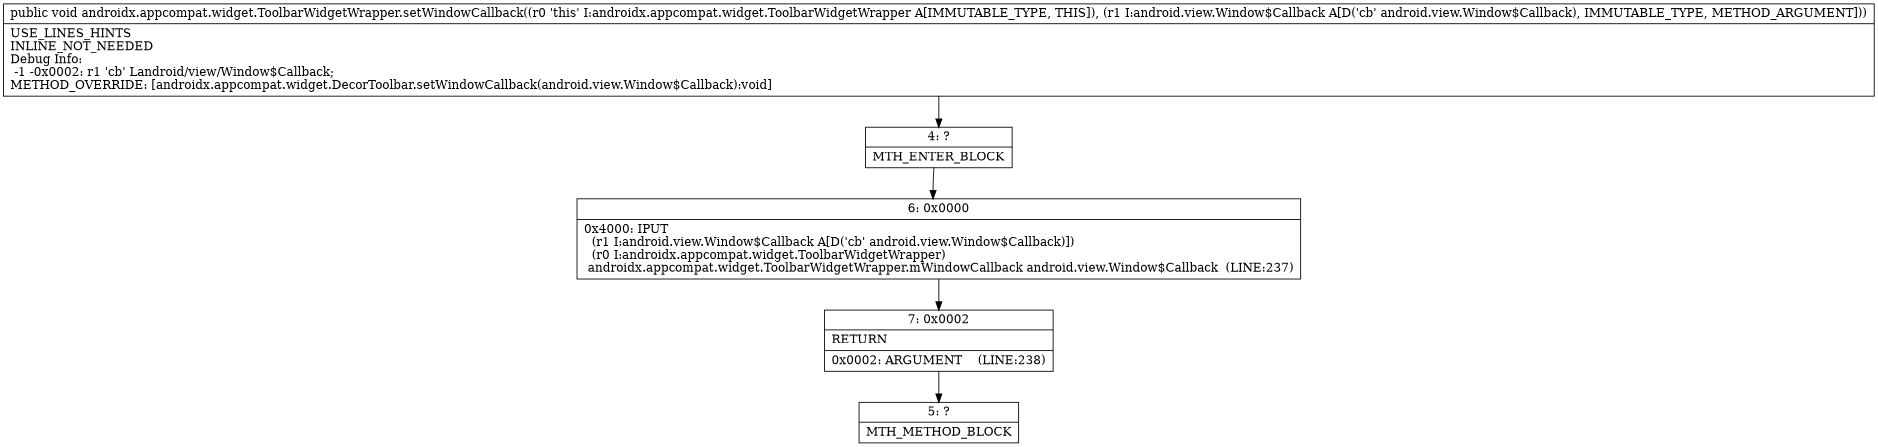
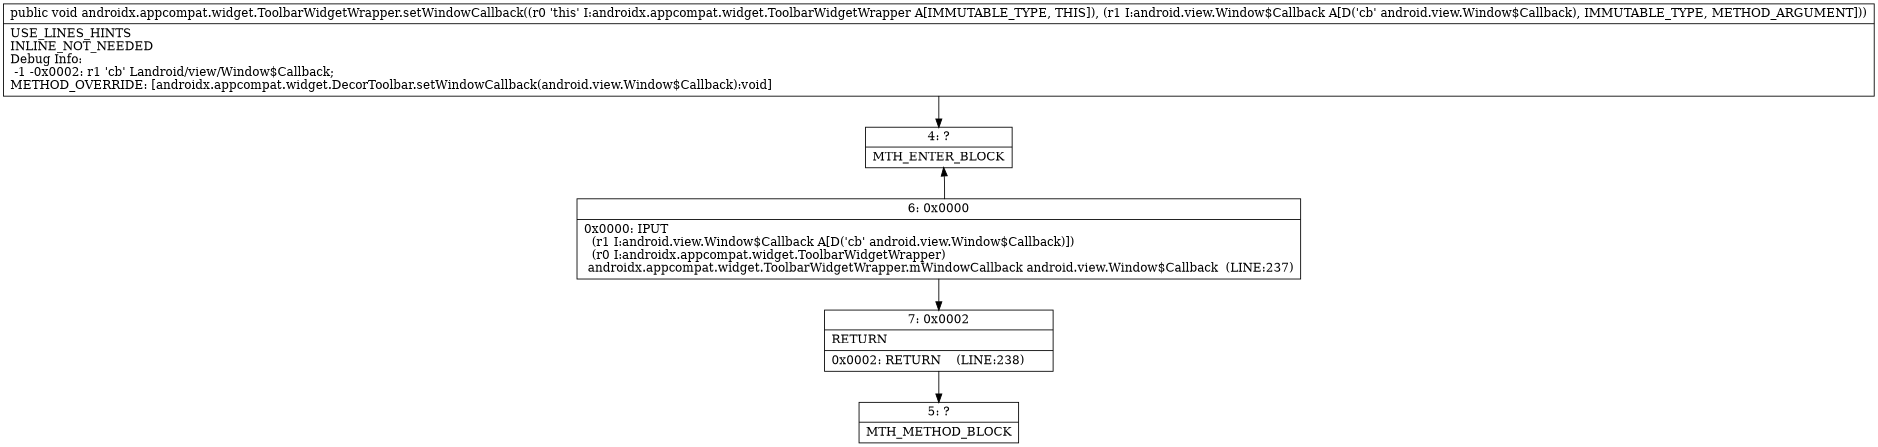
edge "4: ?" -> "6: 0x0000": reversed
node "6: 0x0000": text "0x4000: IPUT" -> "0x0000: IPUT"
node "7: 0x0002": text "0x0002: ARGUMENT    (LINE:238)" -> "0x0002: RETURN    (LINE:238)"
